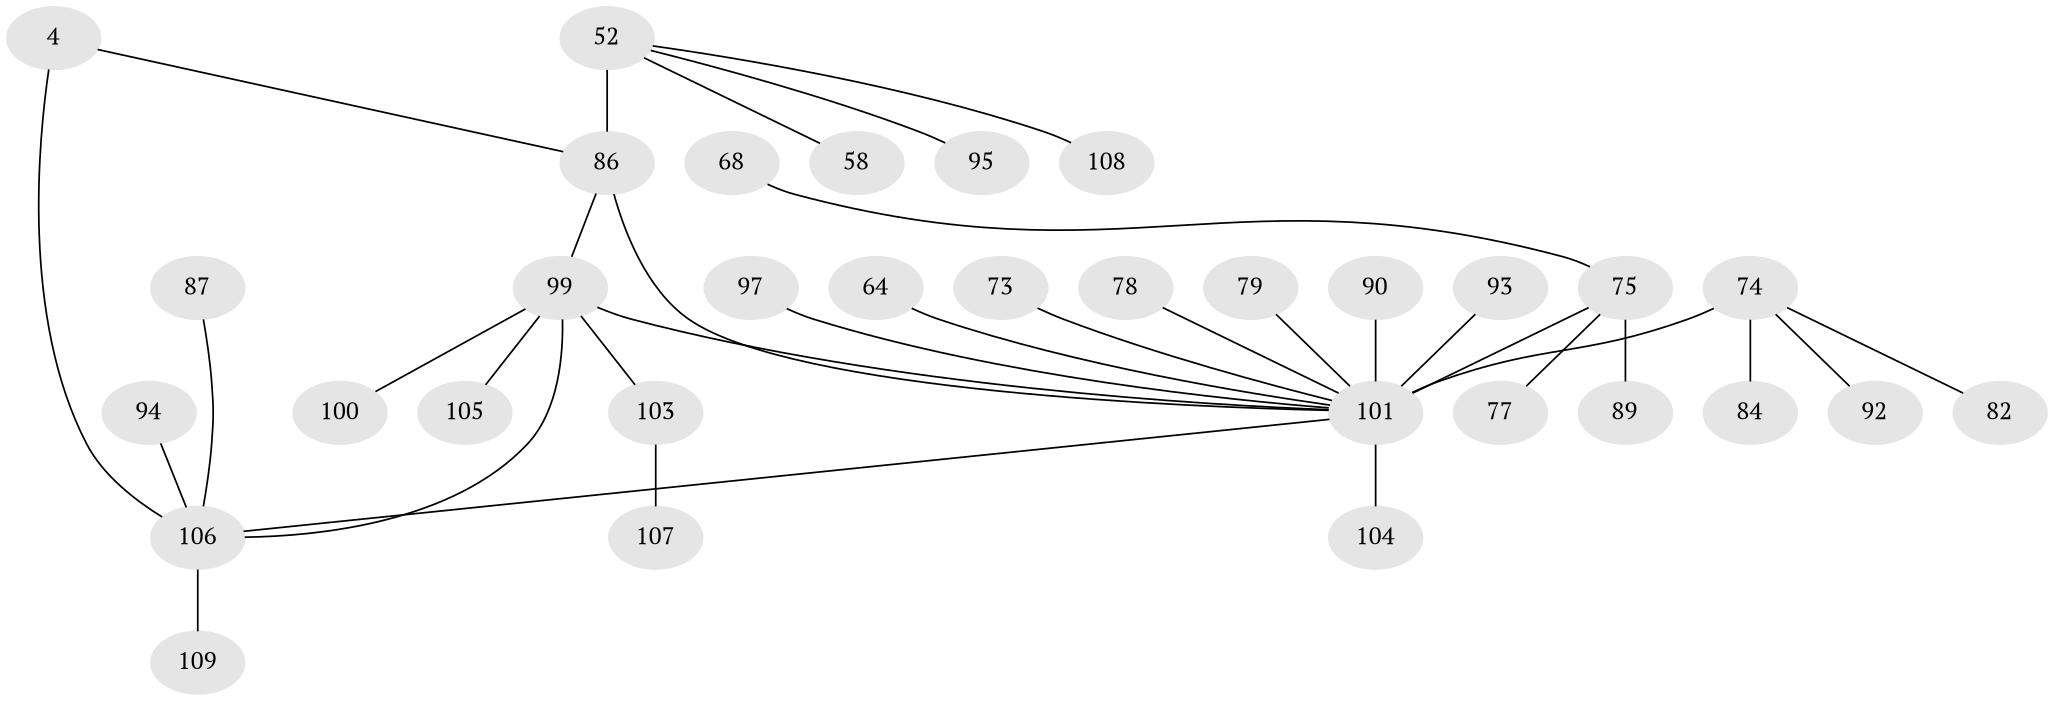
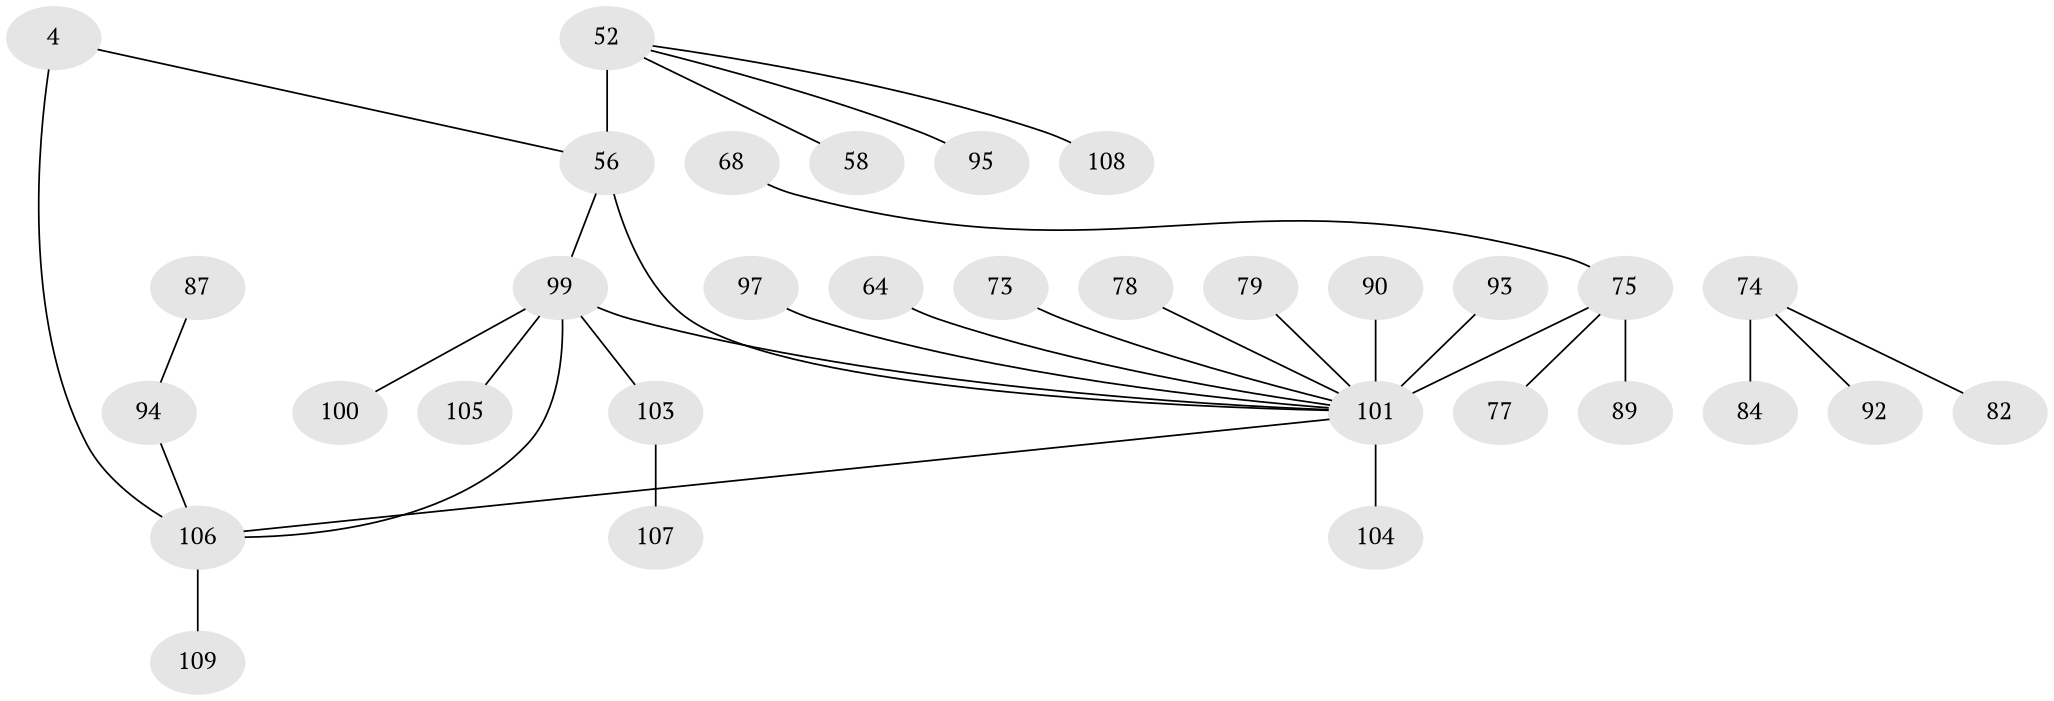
node "86": label "86" -> "56"
edge "74" -- "101": removed
edge "87" -- "106": now "87" -- "94"
